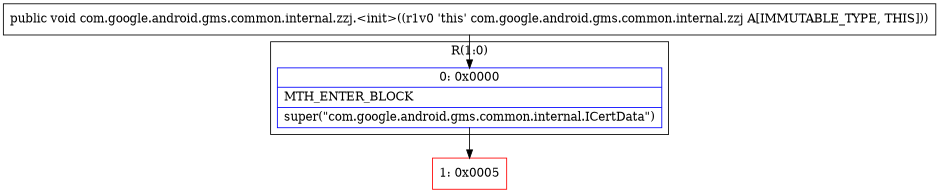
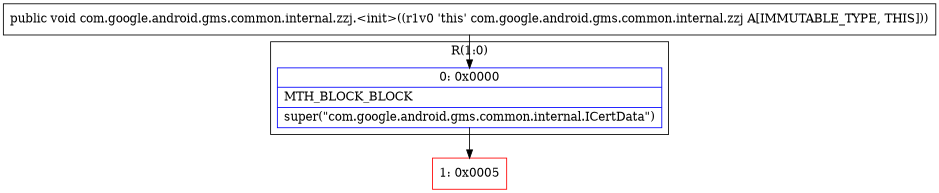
node "0: 0x0000": text "MTH_ENTER_BLOCK" -> "MTH_BLOCK_BLOCK"
